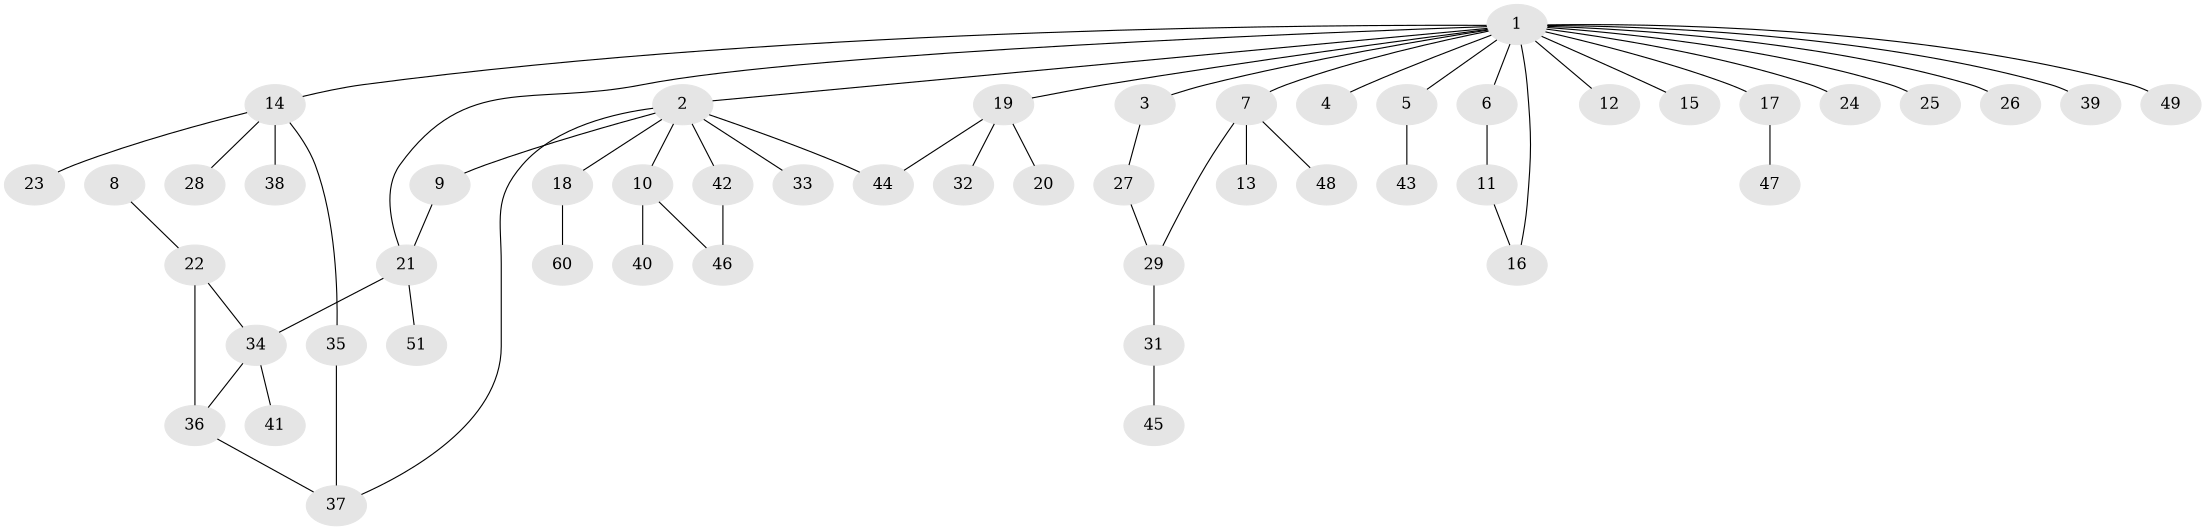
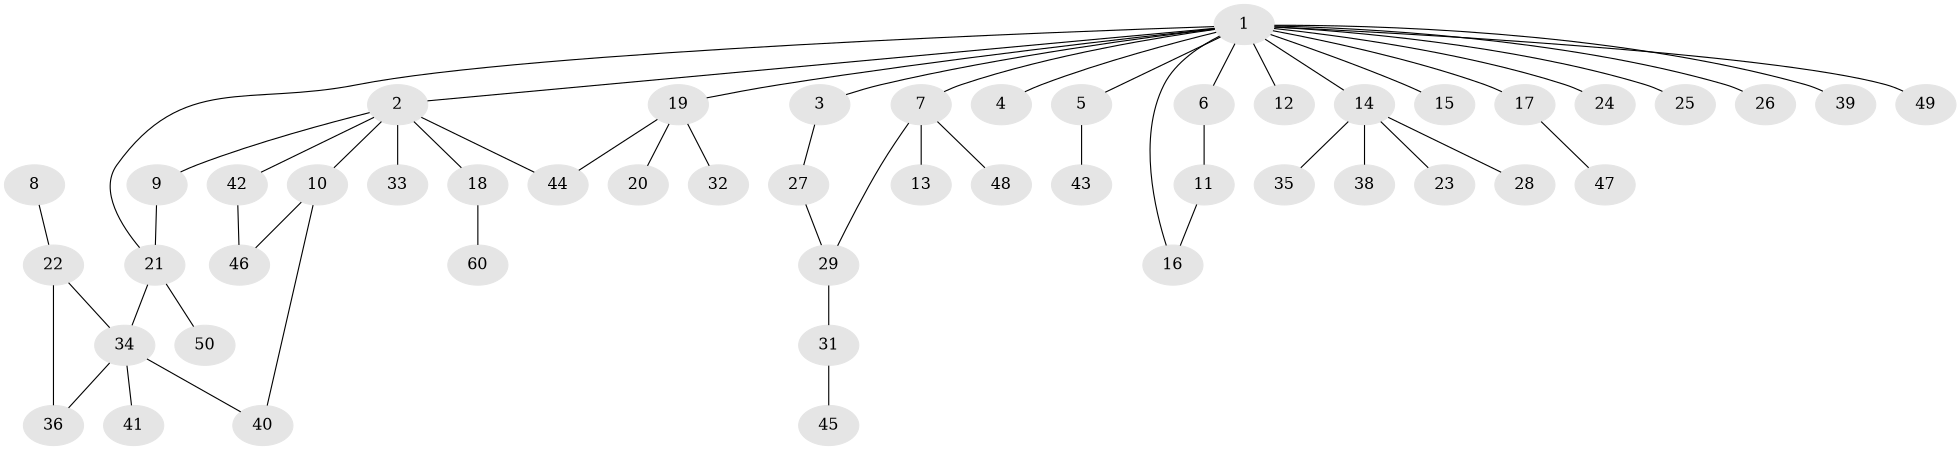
node "51": label "51" -> "50"
edge "34" -- "40": added
node "37": removed
